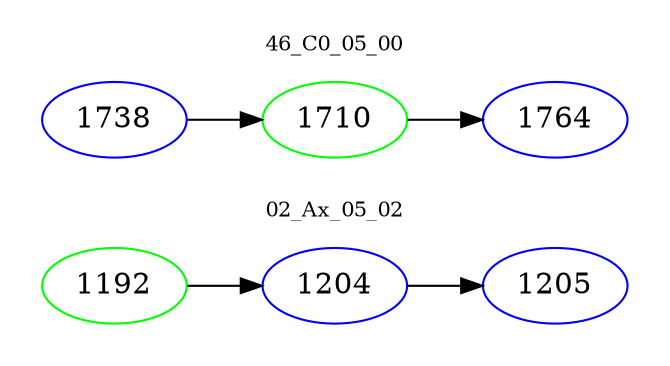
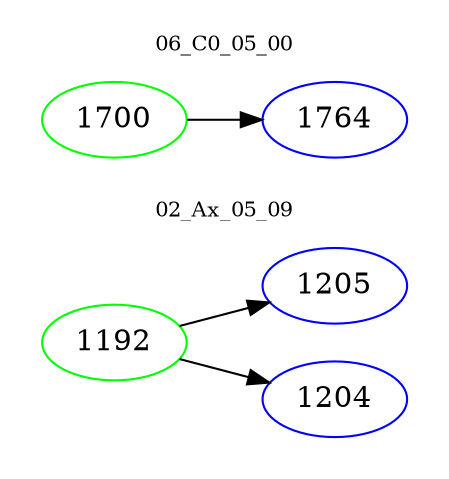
cluster "46_C0_05_00": label "46_C0_05_00" -> "06_C0_05_00"
node "1738": removed
node "1710": label "1710" -> "1700"
cluster "02_Ax_05_02": label "02_Ax_05_02" -> "02_Ax_05_09"
edge "1204" -> "1205": now "1192" -> "1205"
